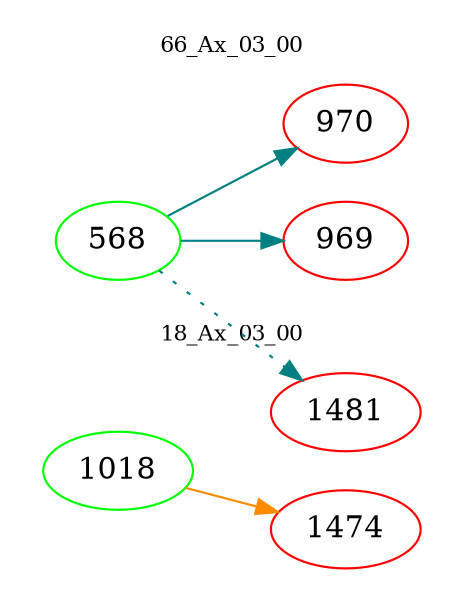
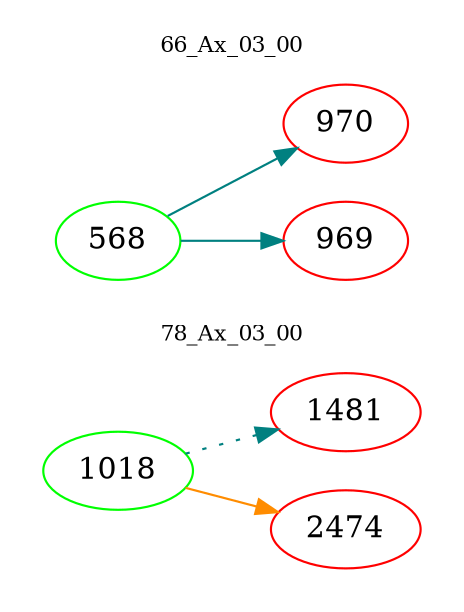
edge "568" -> "1481": now "1018" -> "1481"
cluster "18_Ax_03_00": label "18_Ax_03_00" -> "78_Ax_03_00"
node "1474": label "1474" -> "2474"
